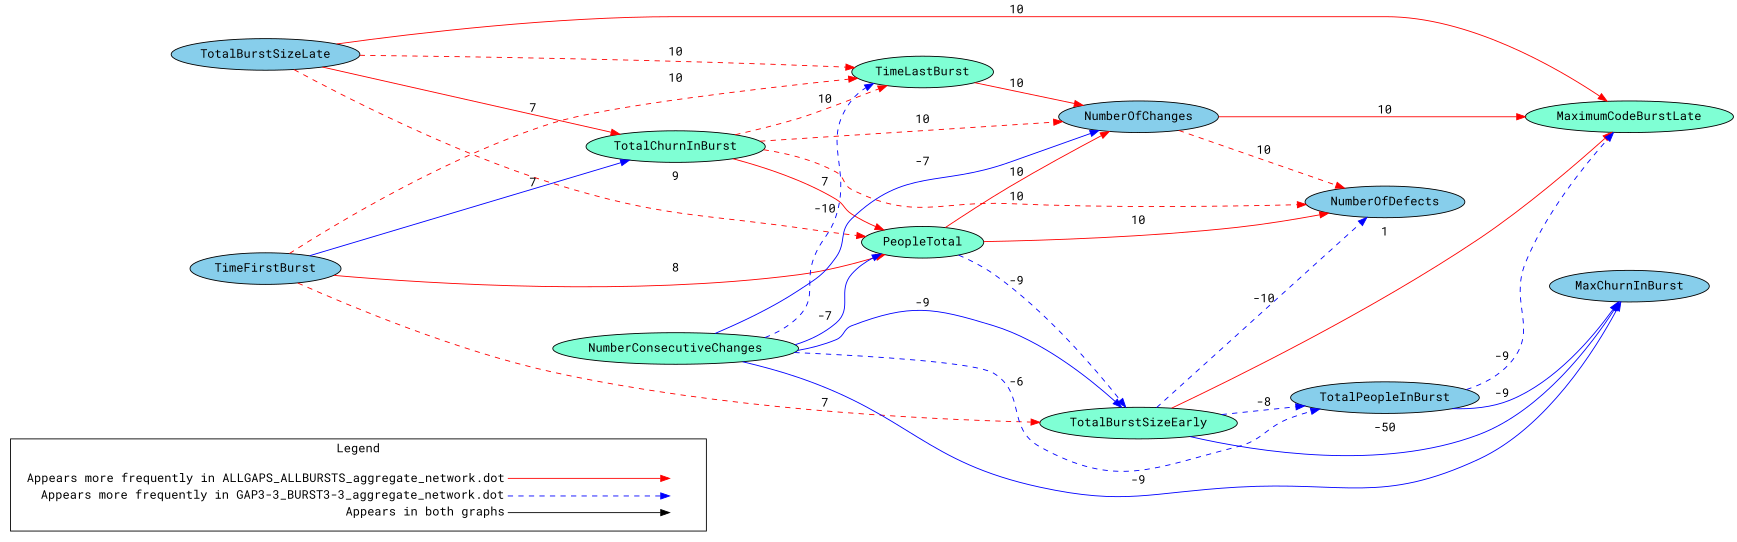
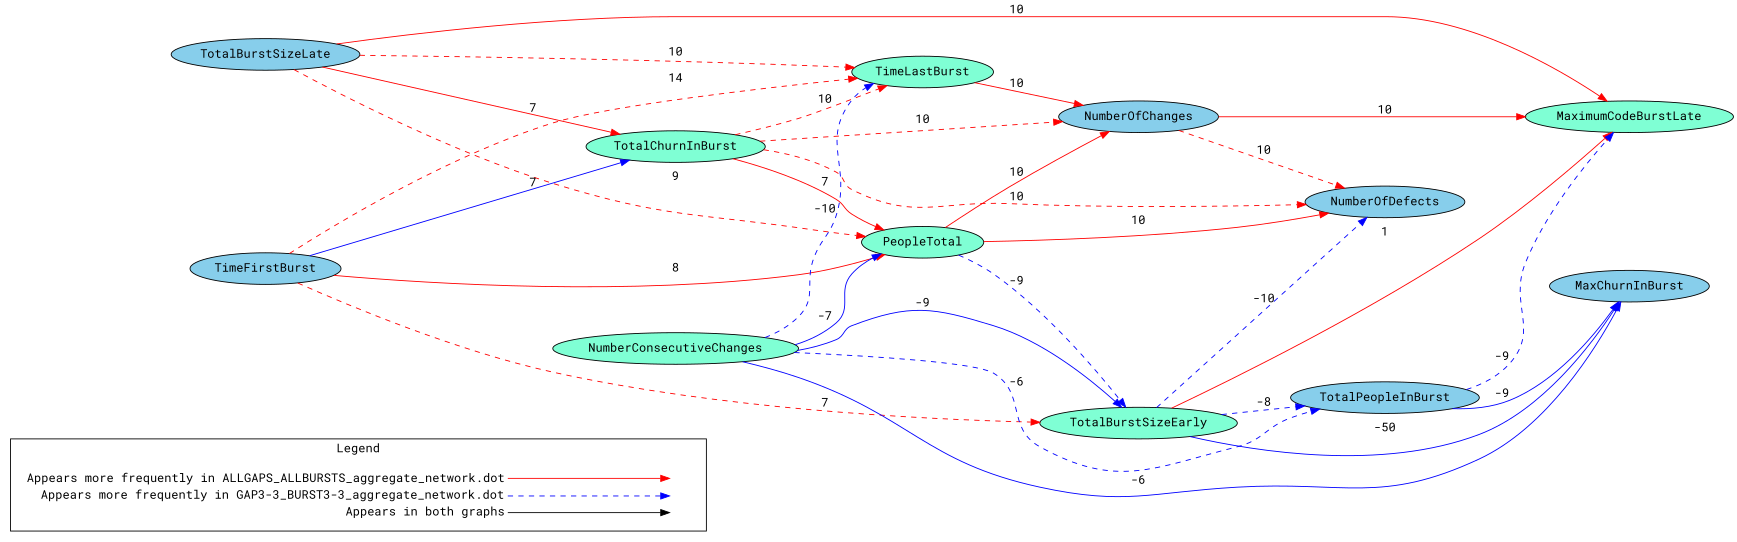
edge "TimeFirstBurst" -> "TimeLastBurst": label "10" -> "14"
edge "NumberConsecutiveChanges" -> "NumberOfChanges": removed, label "-7"
edge "NumberConsecutiveChanges" -> "MaxChurnInBurst": label "-9" -> "-6"
